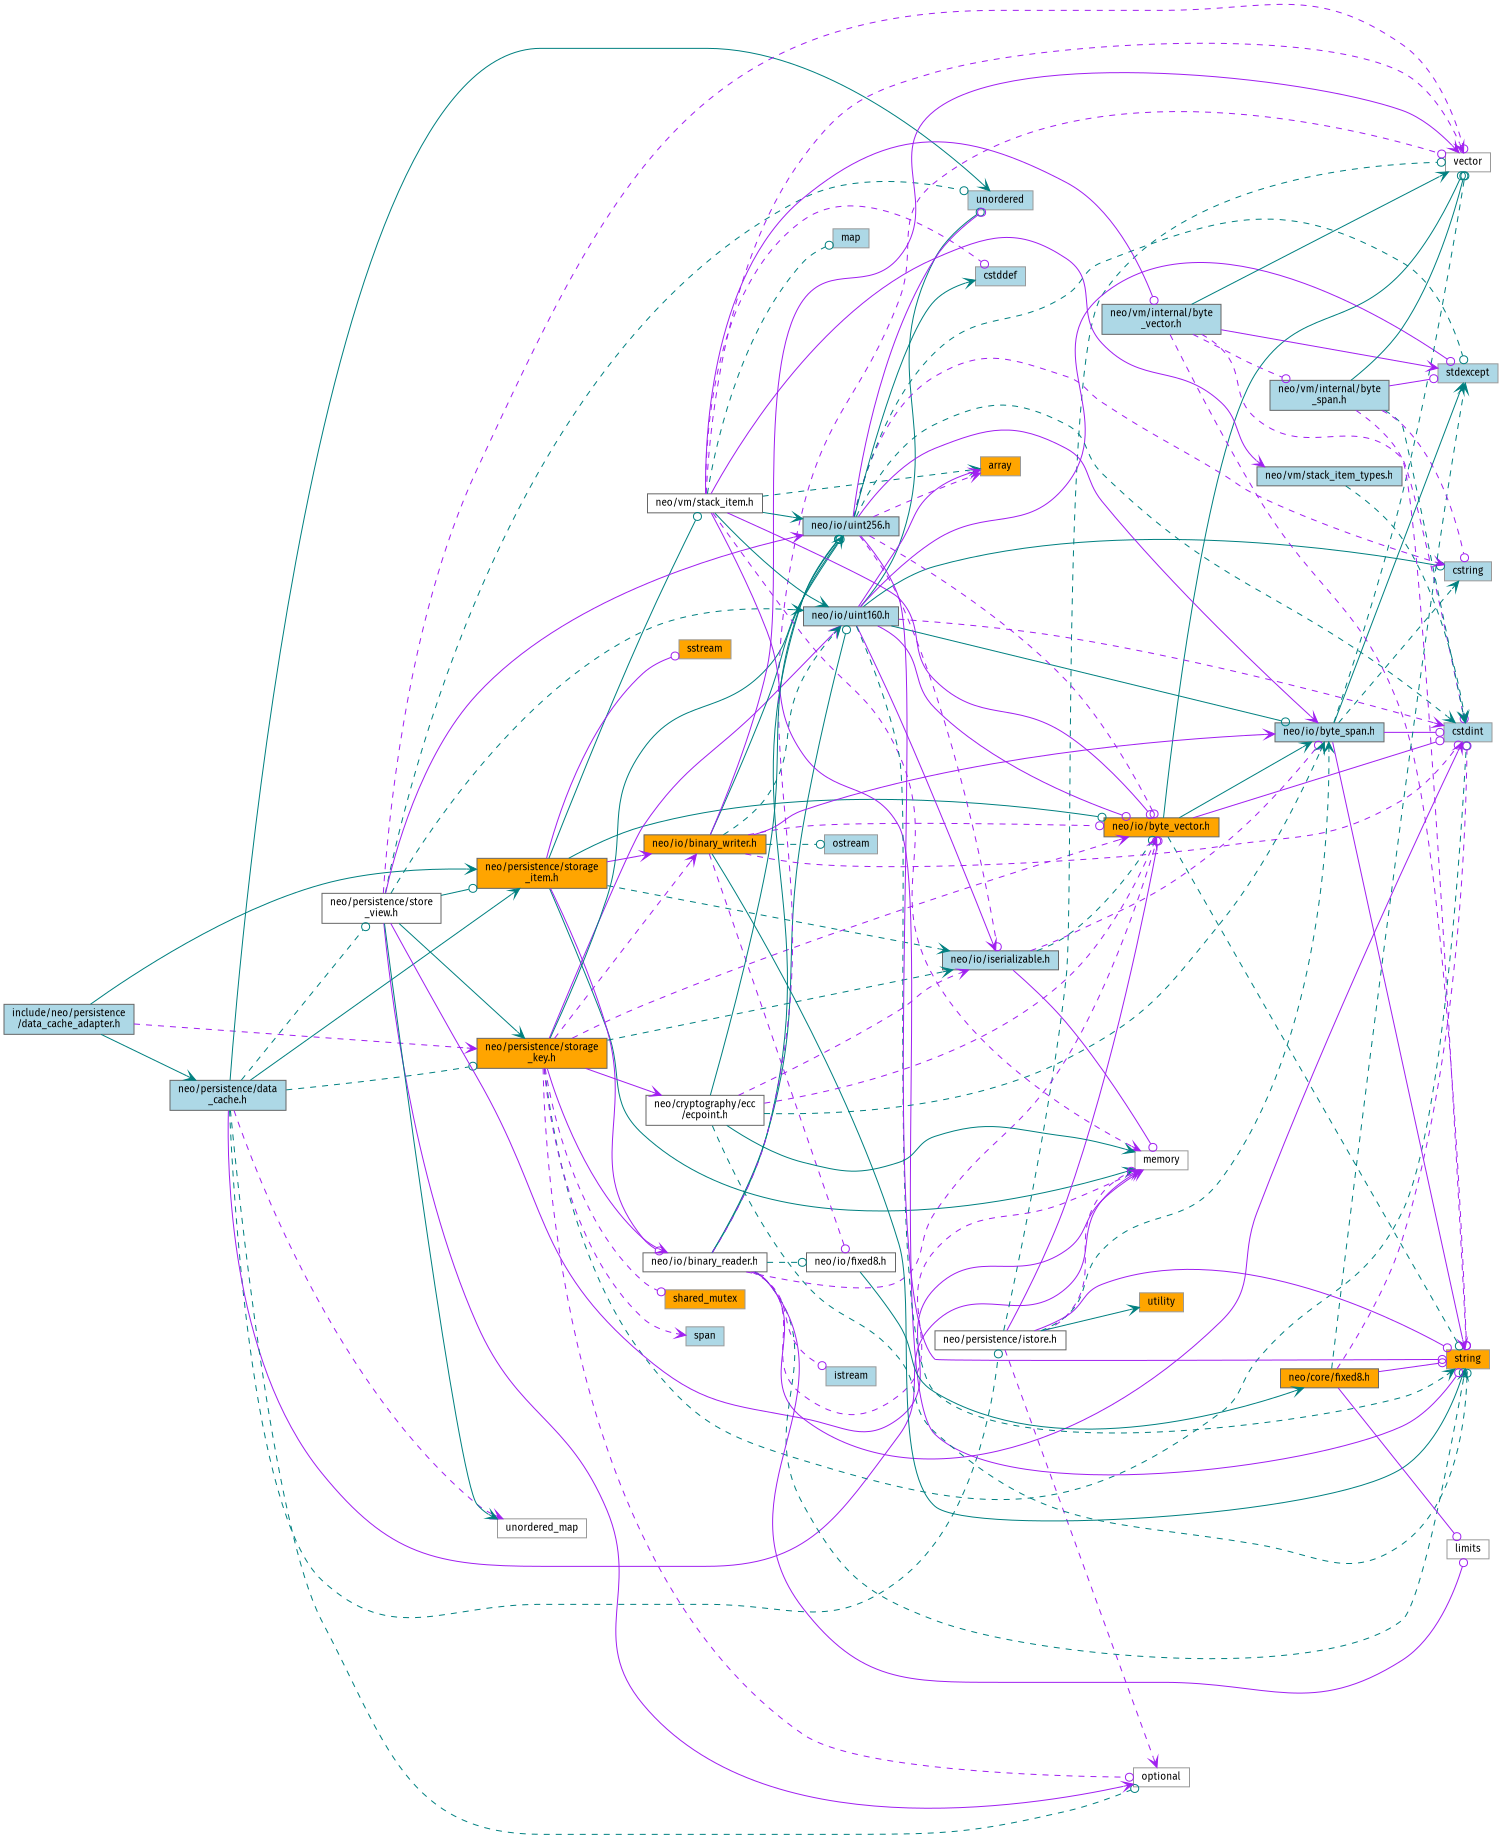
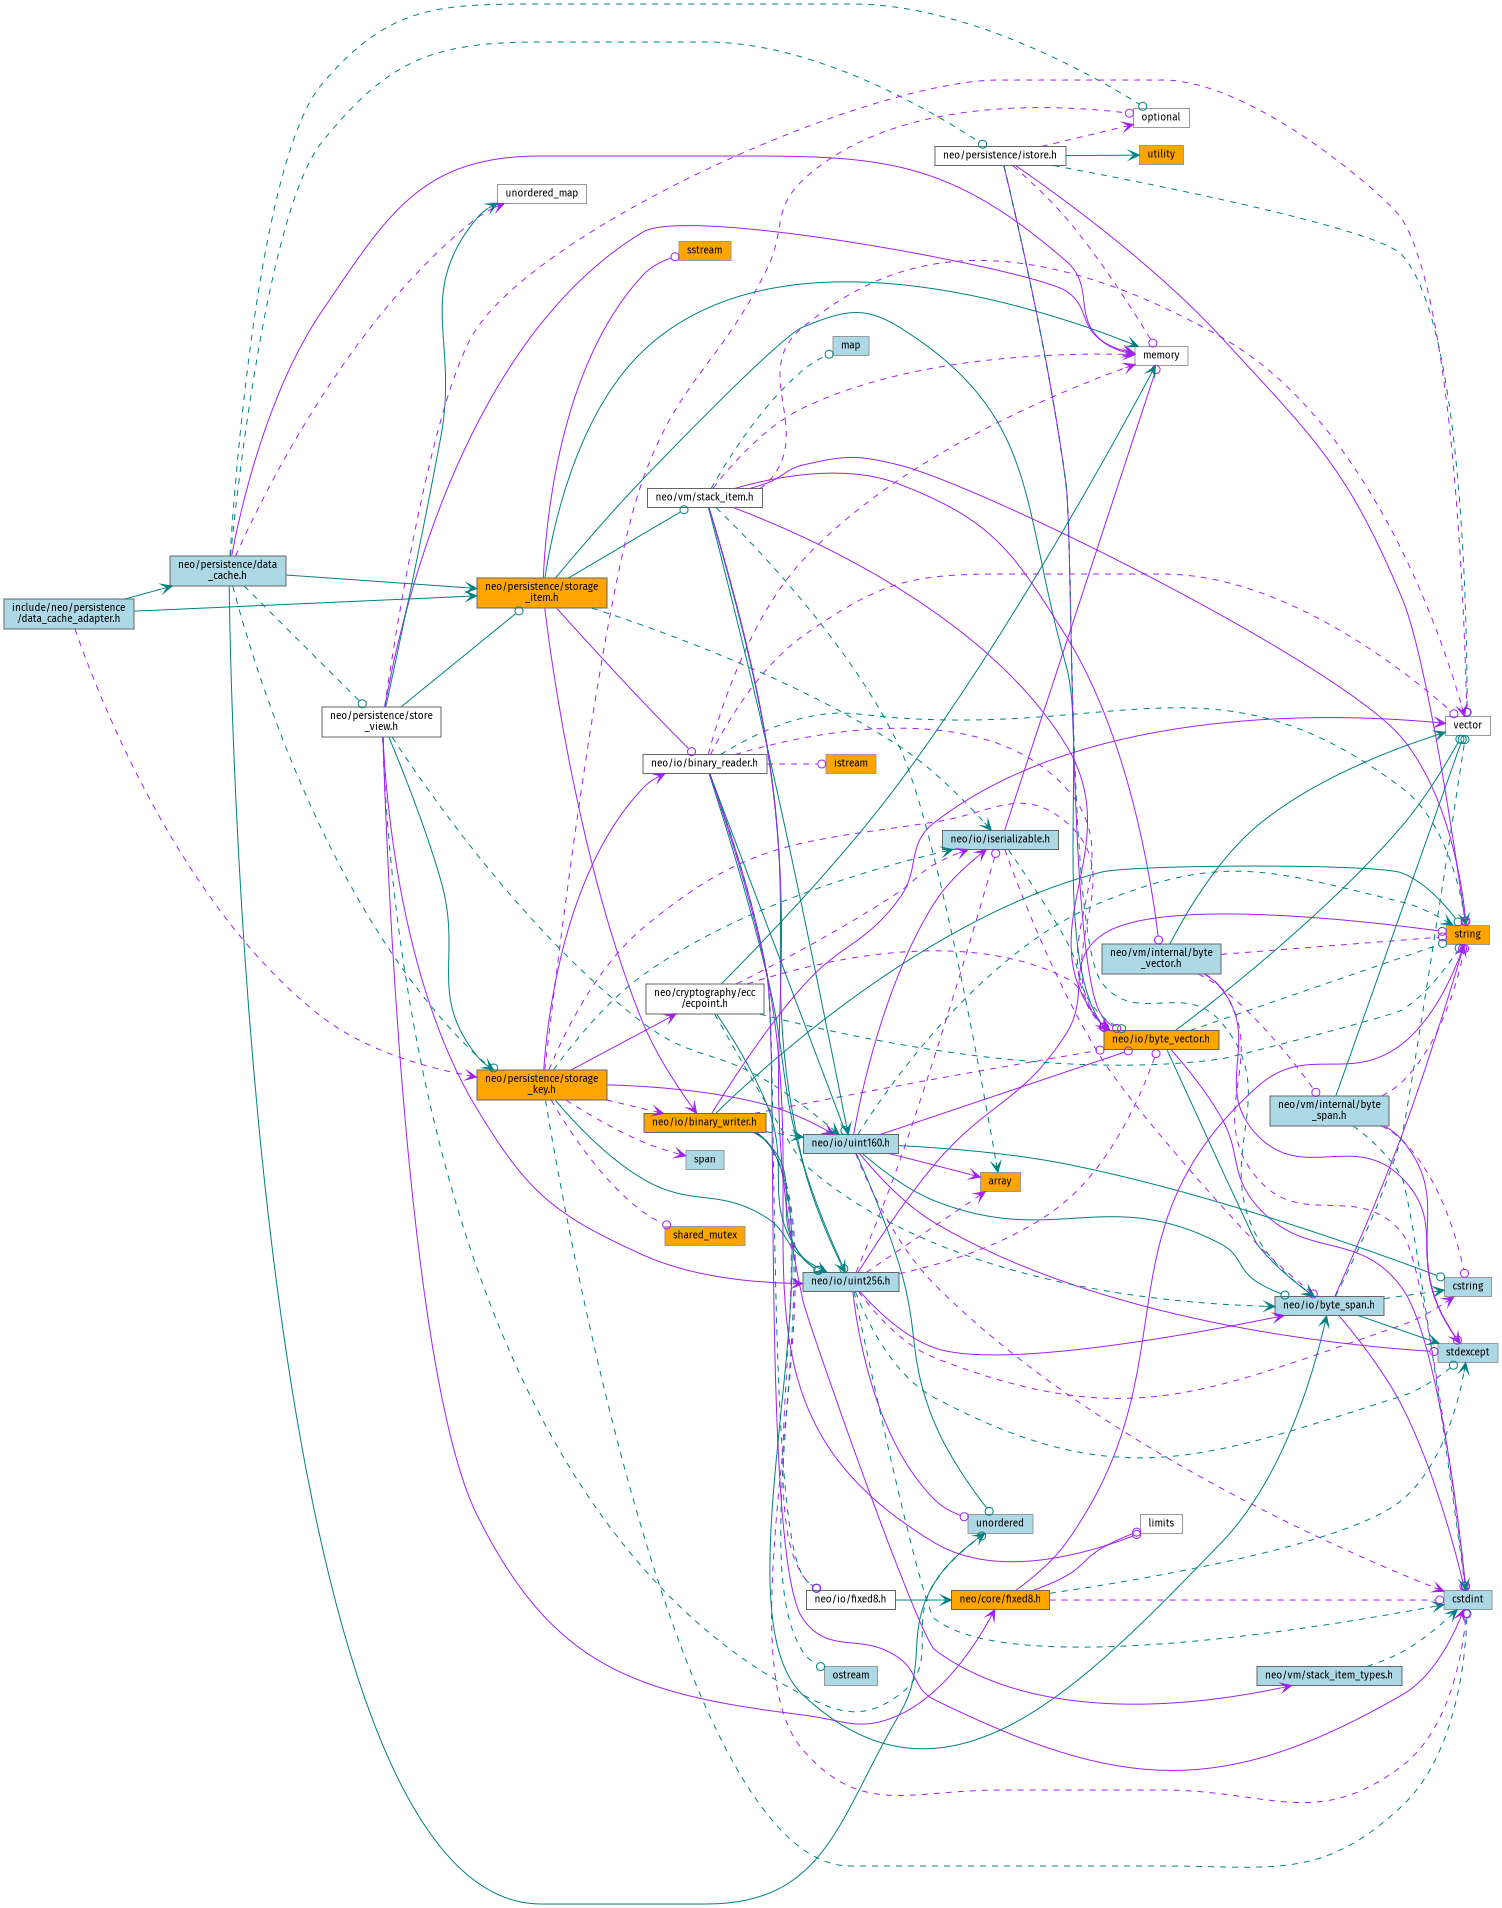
node "cstddef": removed
edge "neo/io/binary_writer.h" -> "neo/io/byte_span.h": color purple -> teal
node "istream": fillcolor lightblue -> orange
edge "neo/persistence/store _view.h" -> "optional": now "neo/persistence/store _view.h" -> "neo/core/fixed8.h"
